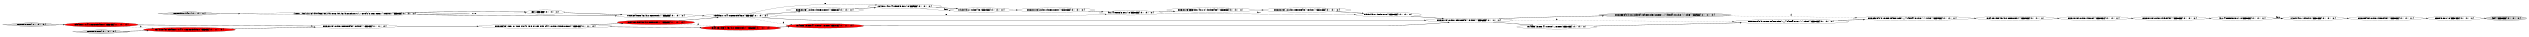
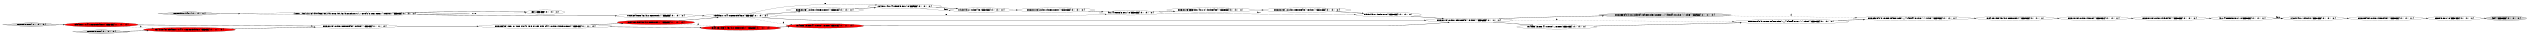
edge "return@@@4@@@['0', '0', '1']" -> "putSomeOldData(jenkins.getRootDir())@@@6@@@['0', '0', '1']": removed
